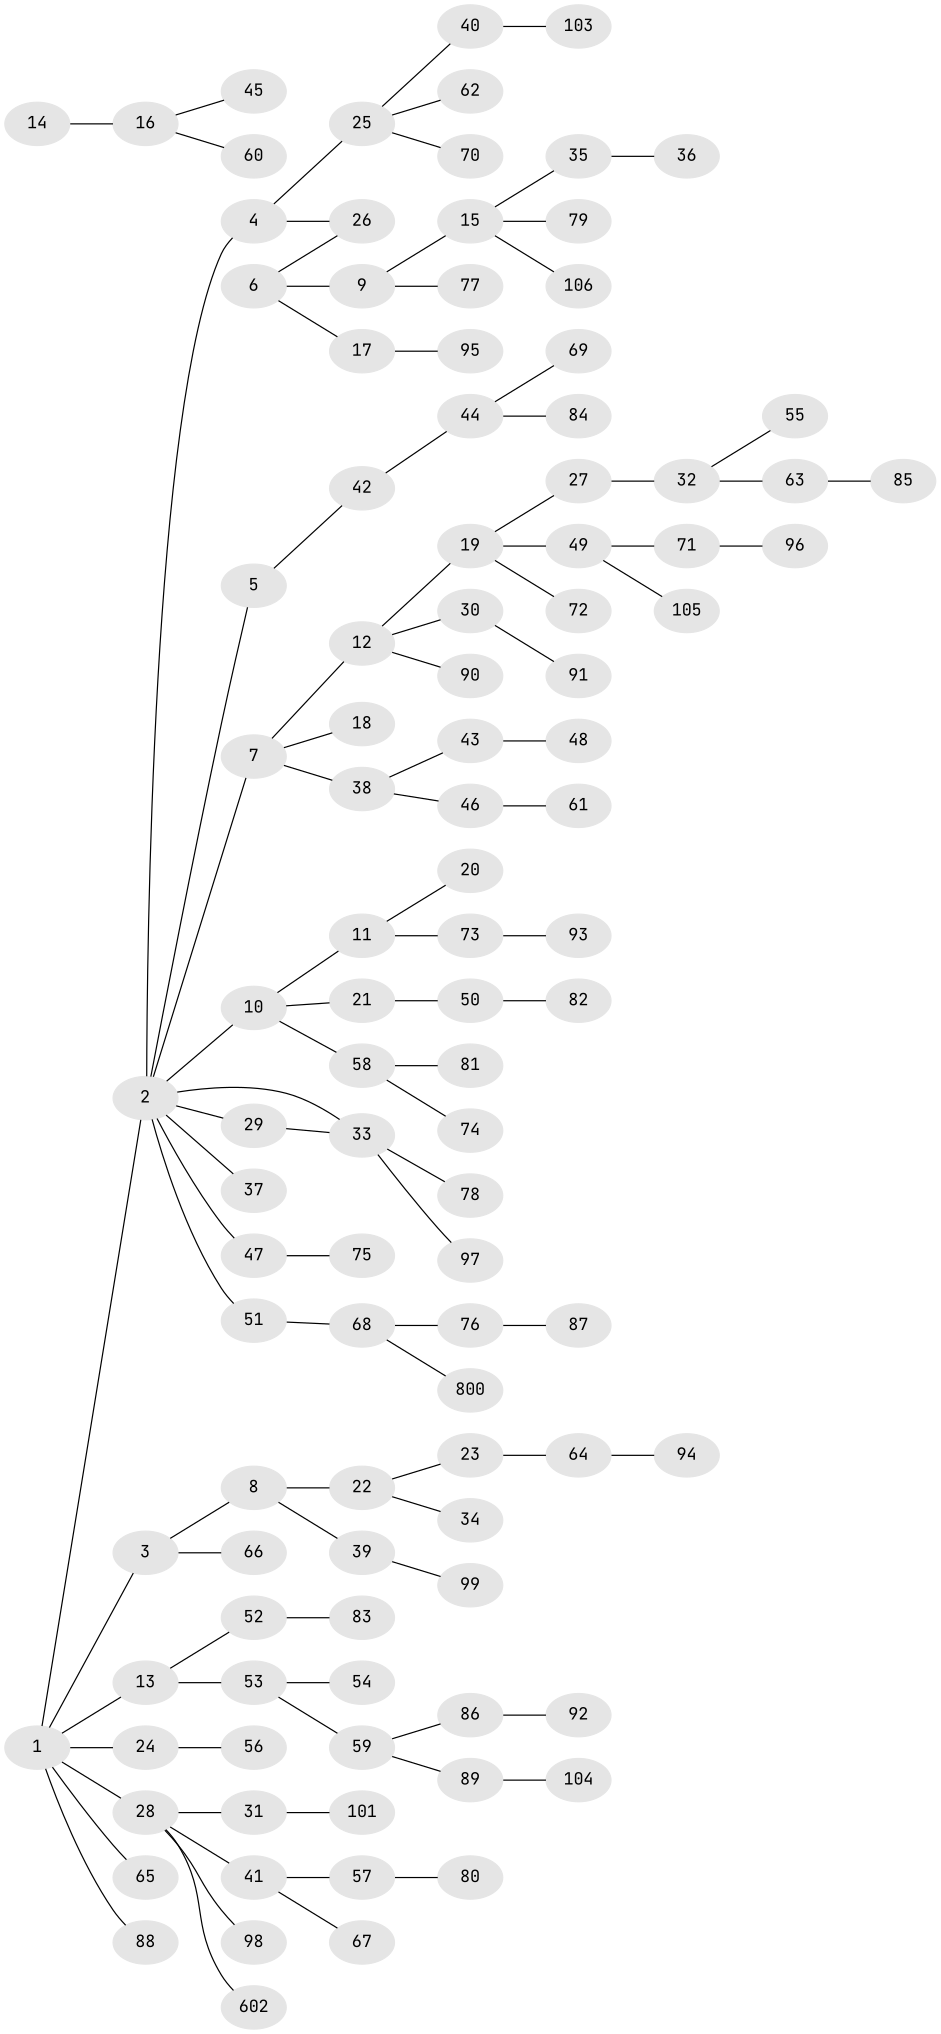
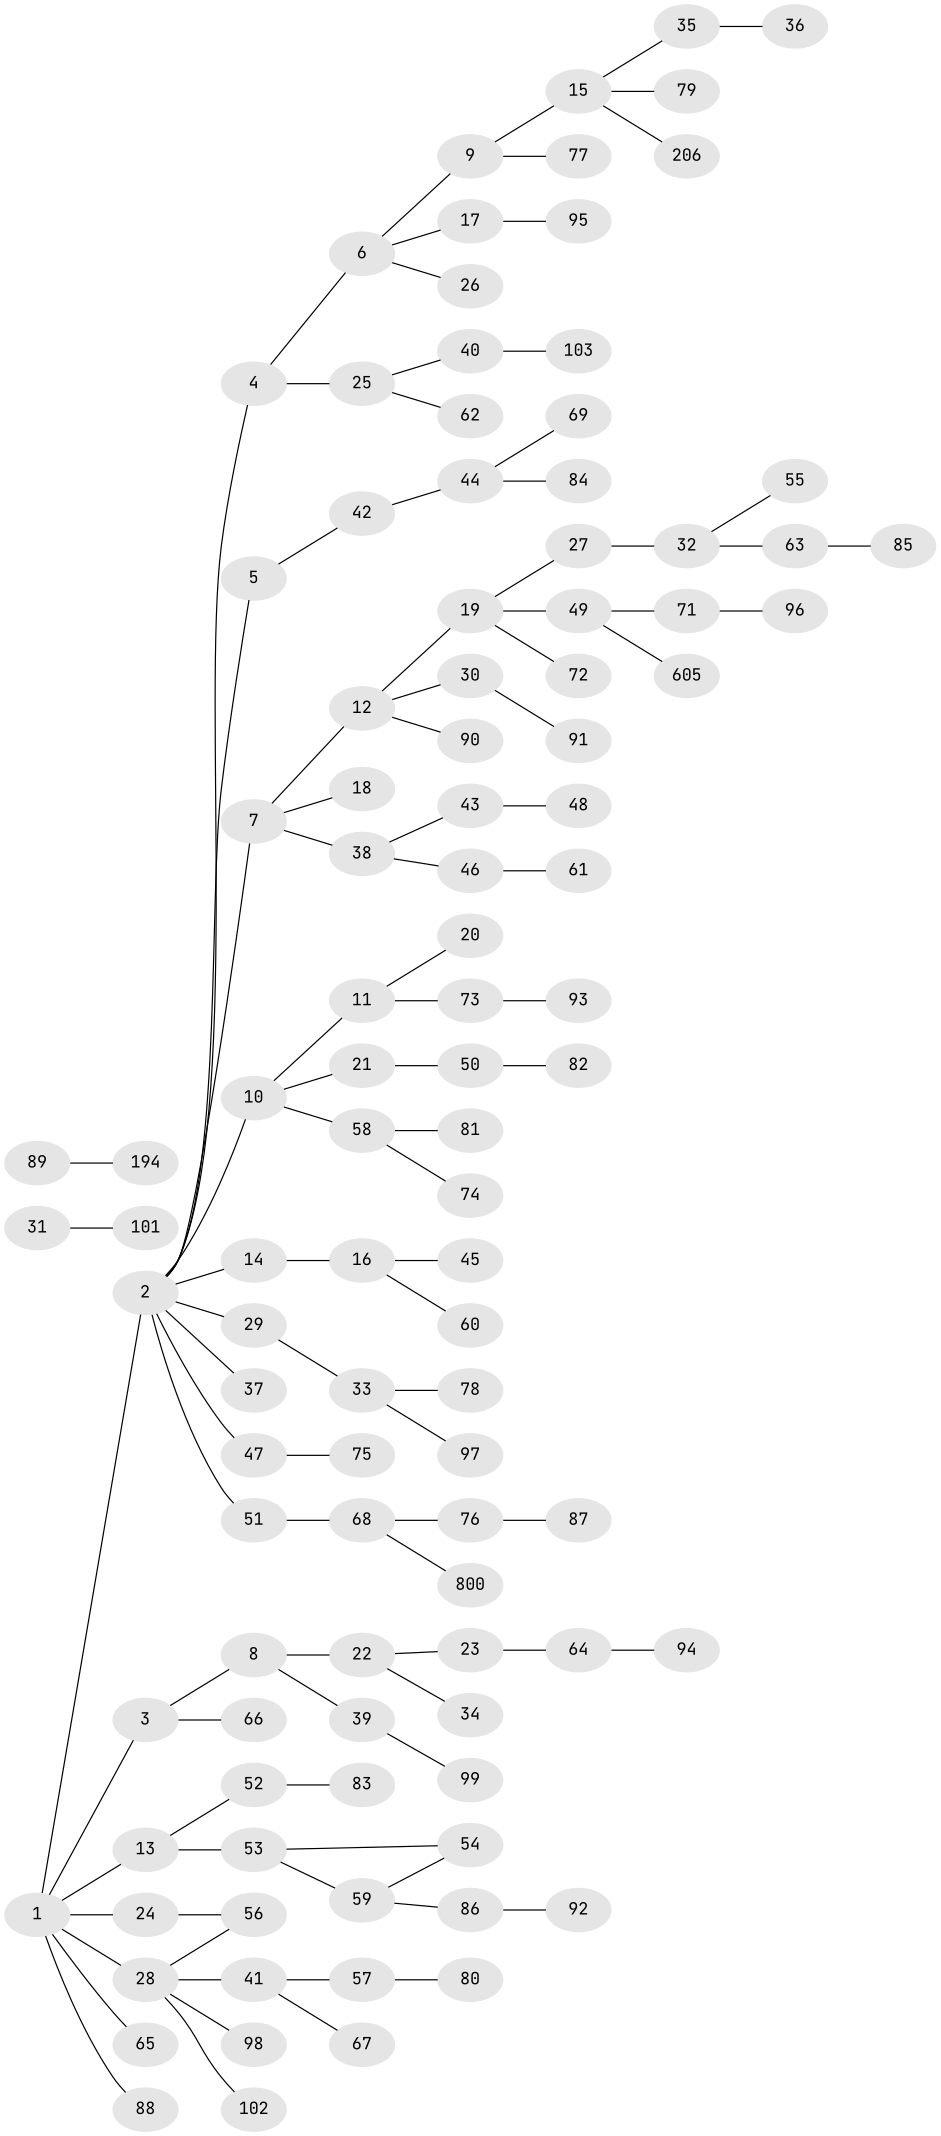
node "70": removed
edge "4" -- "26": now "4" -- "6"
node "106": label "106" -> "206"
node "105": label "105" -> "605"
edge "2" -- "33": now "2" -- "14"
edge "59" -- "89": now "59" -- "54"
node "104": label "104" -> "194"
edge "28" -- "31": now "28" -- "56"
node "602": label "602" -> "102"
